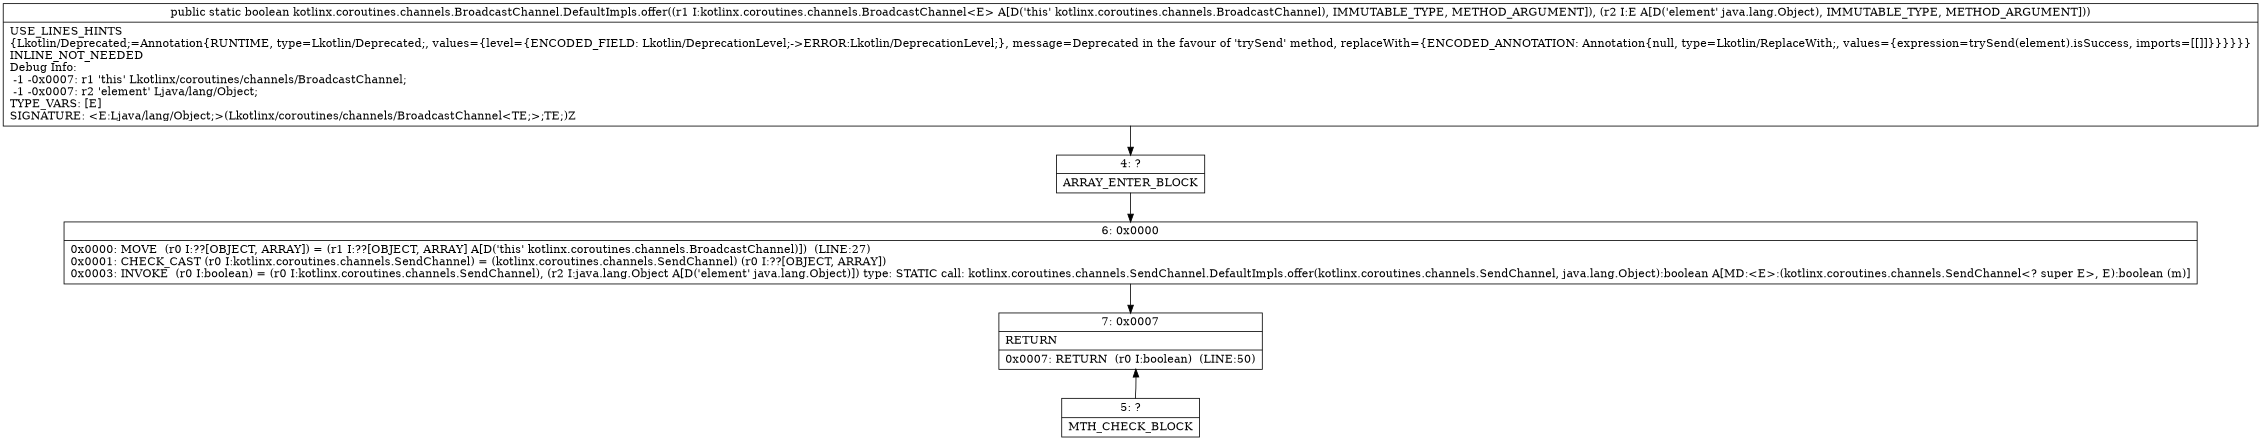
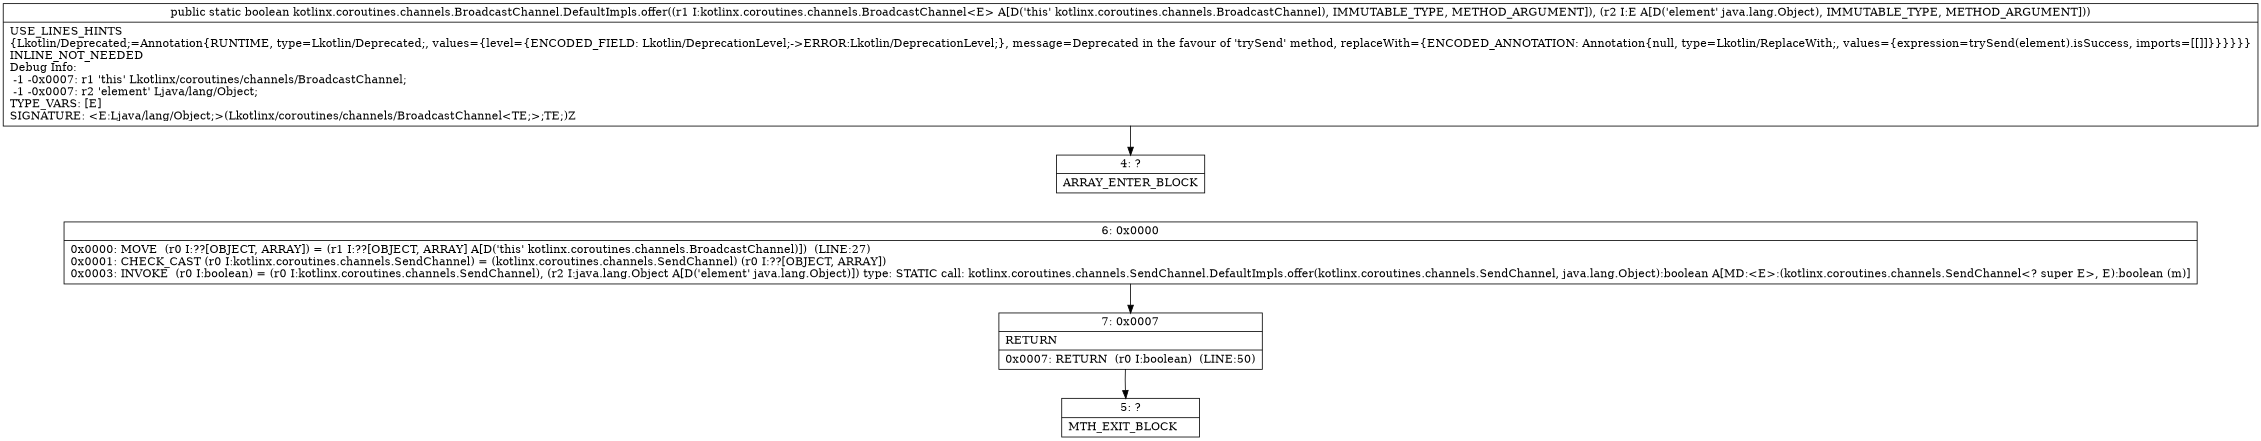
edge "4: ?" -> "6: 0x0000": removed
edge "5: ?" -> "7: 0x0007": reversed
node "5: ?": text "MTH_CHECK_BLOCK" -> "MTH_EXIT_BLOCK"
